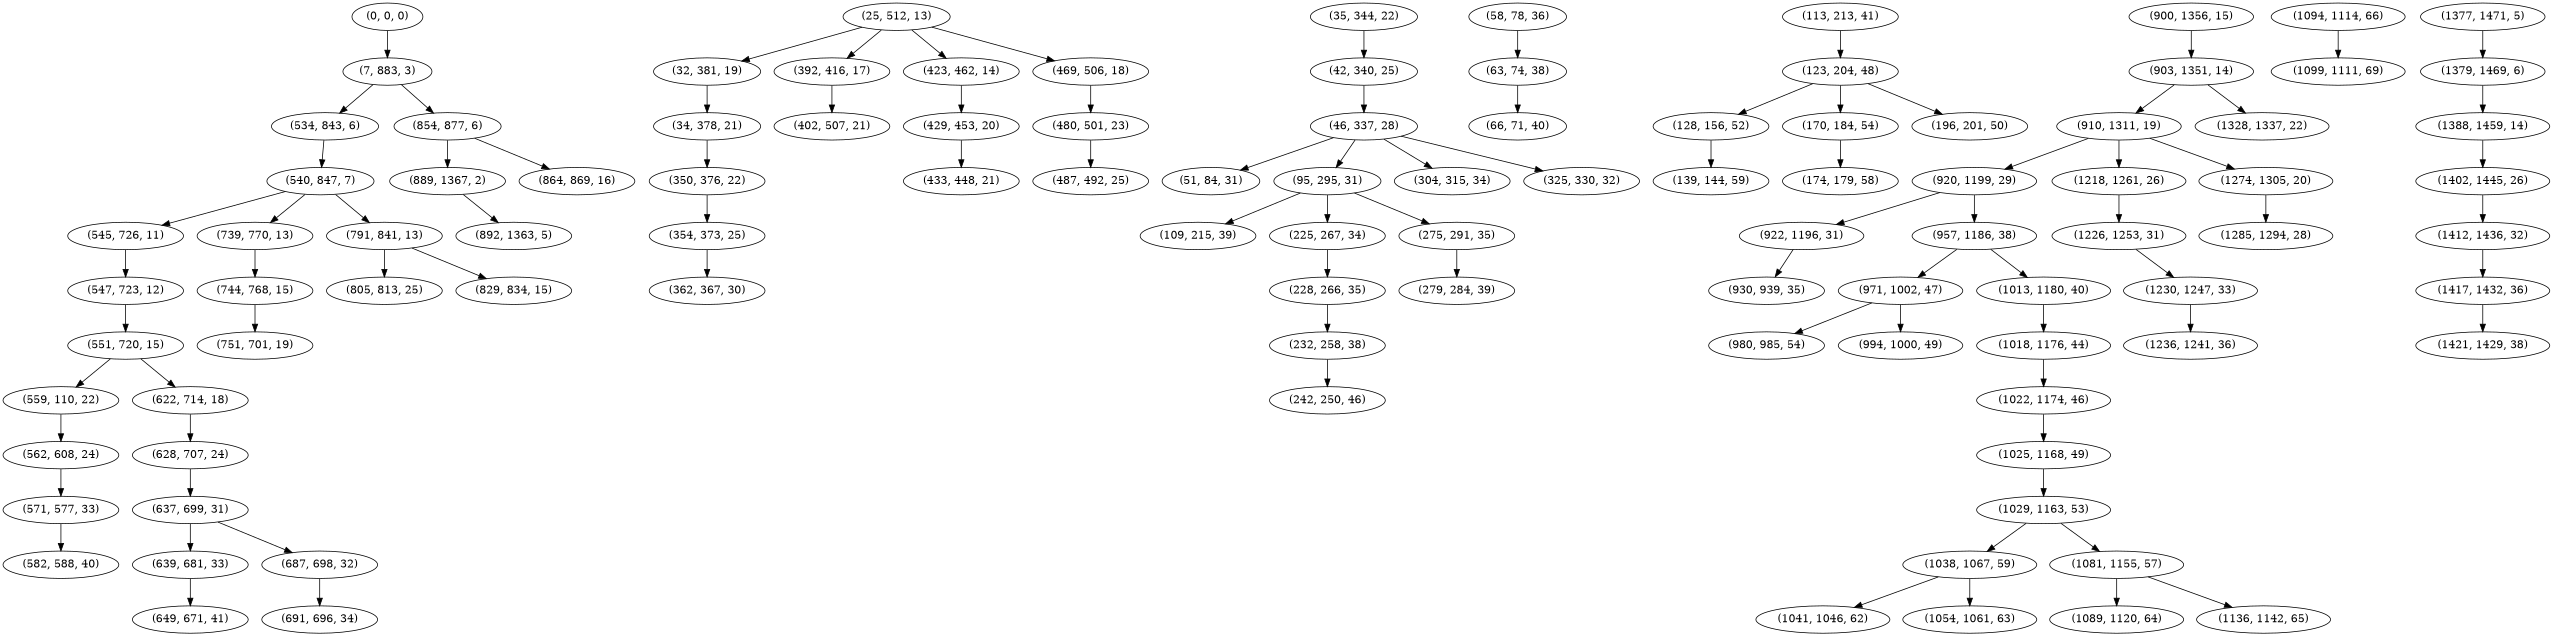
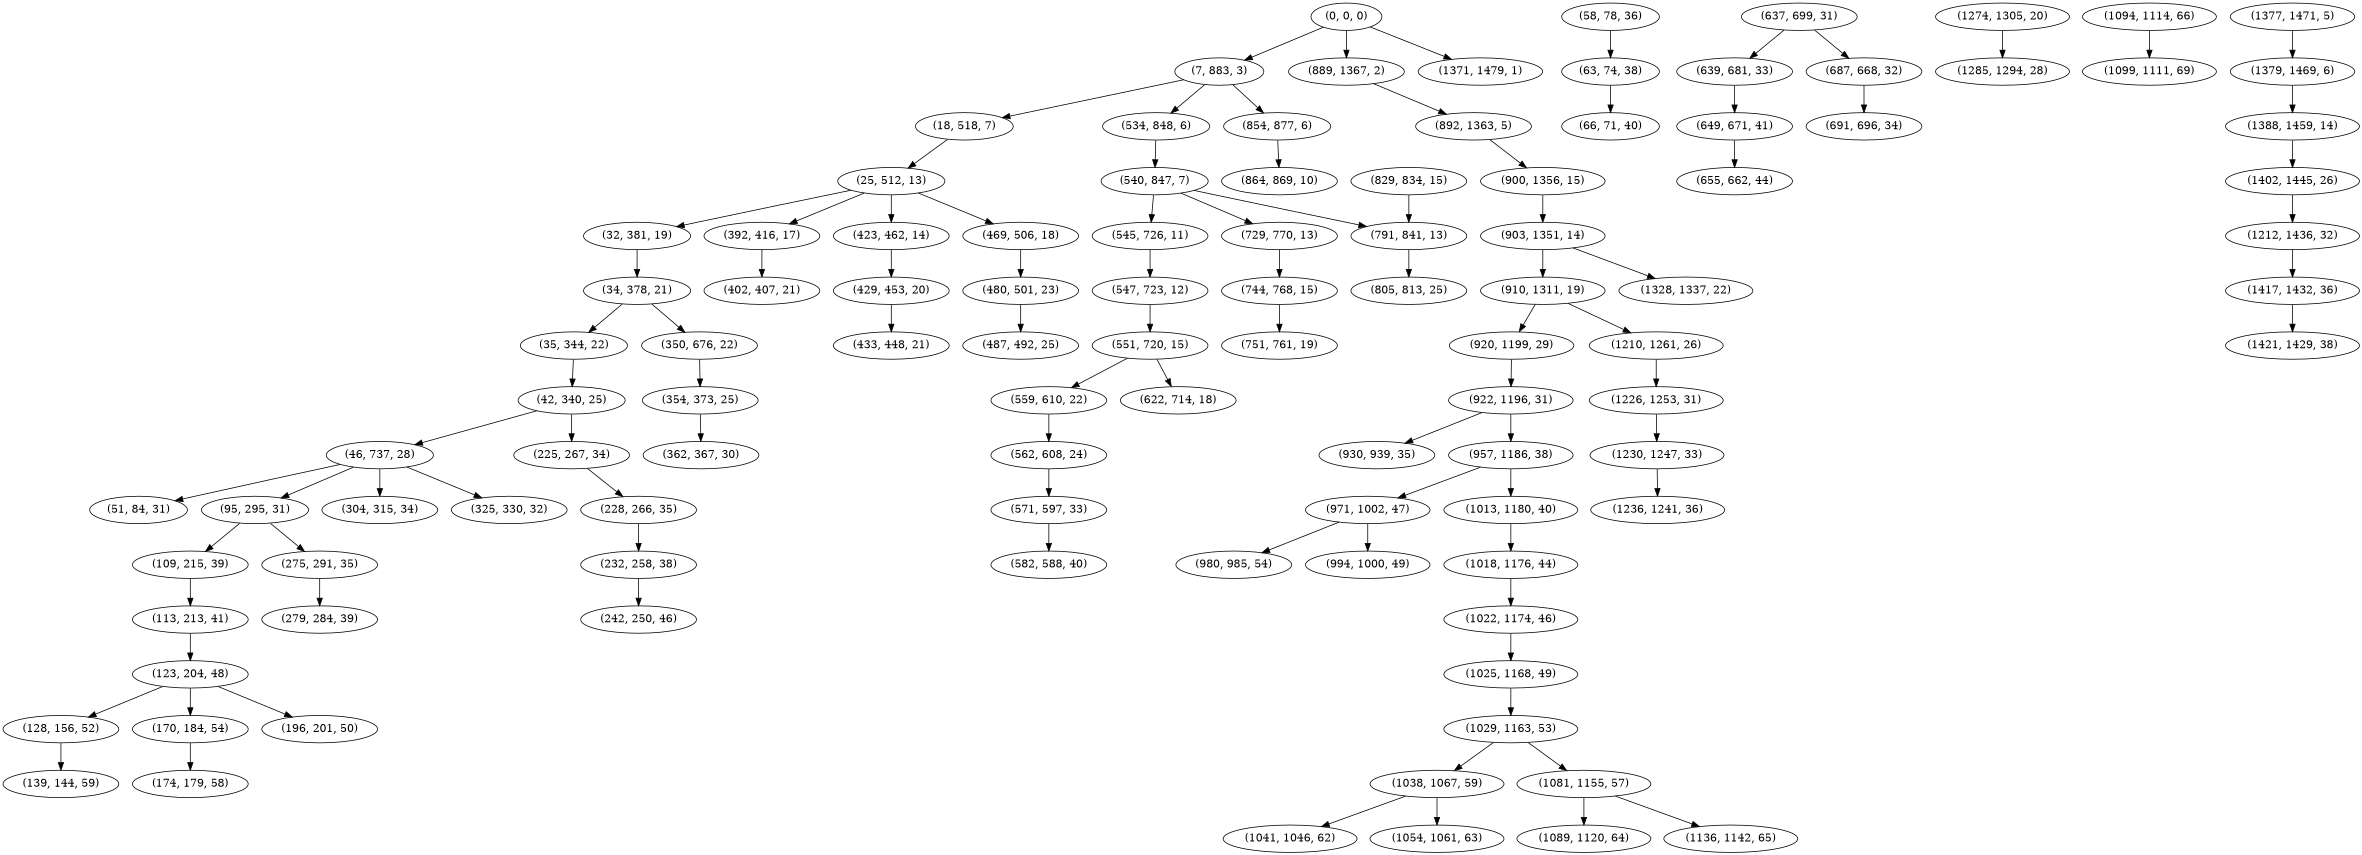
node "(1371, 1479, 1)": added
node "(534, 843, 6)": label "(534, 843, 6)" -> "(534, 848, 6)"
node "(402, 507, 21)": label "(402, 507, 21)" -> "(402, 407, 21)"
node "(18, 518, 7)": added
node "(46, 337, 28)": label "(46, 337, 28)" -> "(46, 737, 28)"
edge "(854, 877, 6)" -> "(889, 1367, 2)": now "(0, 0, 0)" -> "(889, 1367, 2)"
edge "(892, 1363, 5)" -> "(900, 1356, 15)": added
edge "(910, 1311, 19)" -> "(1274, 1305, 20)": removed
node "(864, 869, 16)": label "(864, 869, 16)" -> "(864, 869, 10)"
node "(350, 376, 22)": label "(350, 376, 22)" -> "(350, 676, 22)"
node "(655, 662, 44)": added
node "(1218, 1261, 26)": label "(1218, 1261, 26)" -> "(1210, 1261, 26)"
edge "(95, 295, 31)" -> "(225, 267, 34)": now "(42, 340, 25)" -> "(225, 267, 34)"
edge "(920, 1199, 29)" -> "(957, 1186, 38)": now "(922, 1196, 31)" -> "(957, 1186, 38)"
node "(739, 770, 13)": label "(739, 770, 13)" -> "(729, 770, 13)"
node "(1412, 1436, 32)": label "(1412, 1436, 32)" -> "(1212, 1436, 32)"
edge "(791, 841, 13)" -> "(829, 834, 15)": reversed
edge "(34, 378, 21)" -> "(35, 344, 22)": added
node "(751, 701, 19)": label "(751, 701, 19)" -> "(751, 761, 19)"
node "(559, 110, 22)": label "(559, 110, 22)" -> "(559, 610, 22)"
node "(628, 707, 24)": removed
node "(571, 577, 33)": label "(571, 577, 33)" -> "(571, 597, 33)"
node "(687, 698, 32)": label "(687, 698, 32)" -> "(687, 668, 32)"
edge "(109, 215, 39)" -> "(113, 213, 41)": added
